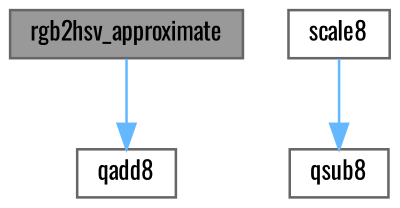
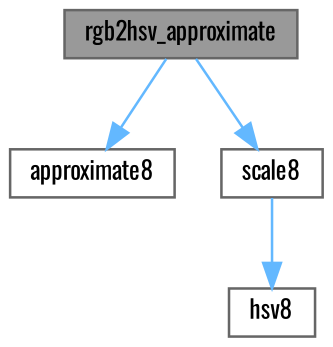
edge "rgb2hsv_approximate" -> "scale8": added
node "qadd8": label "qadd8" -> "approximate8"
node "qsub8": label "qsub8" -> "hsv8"
